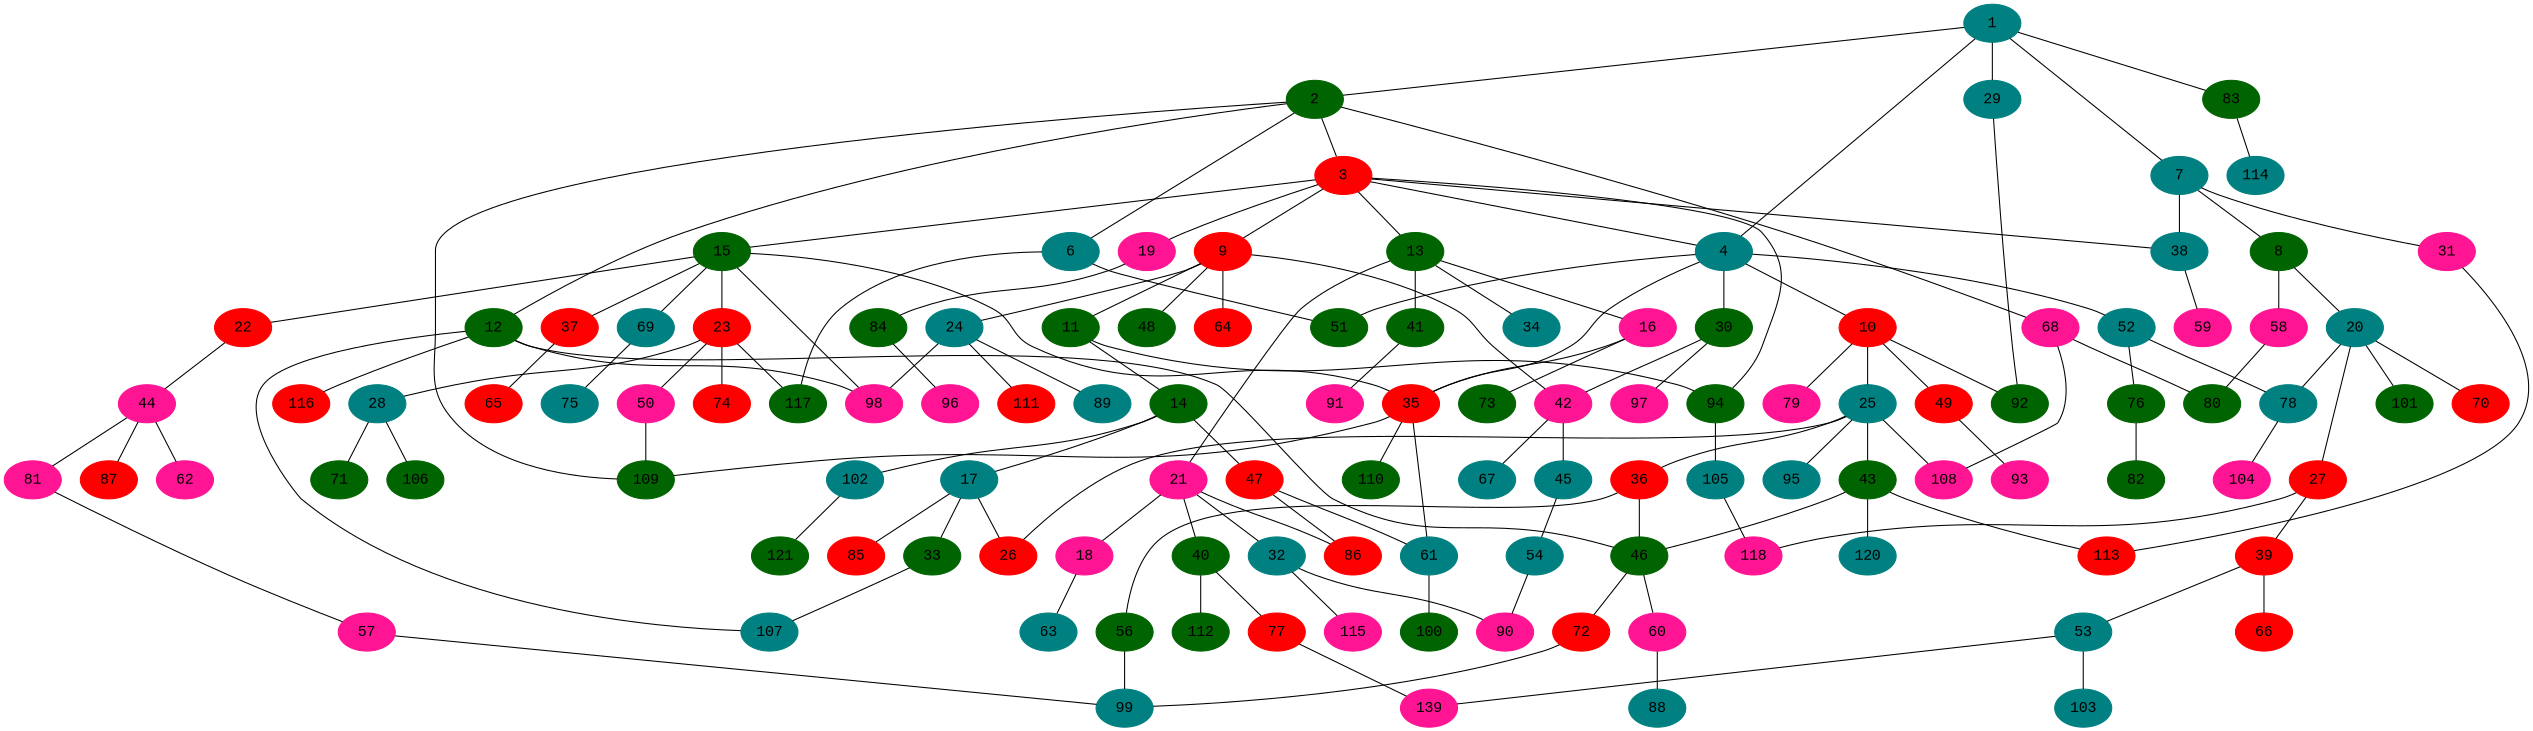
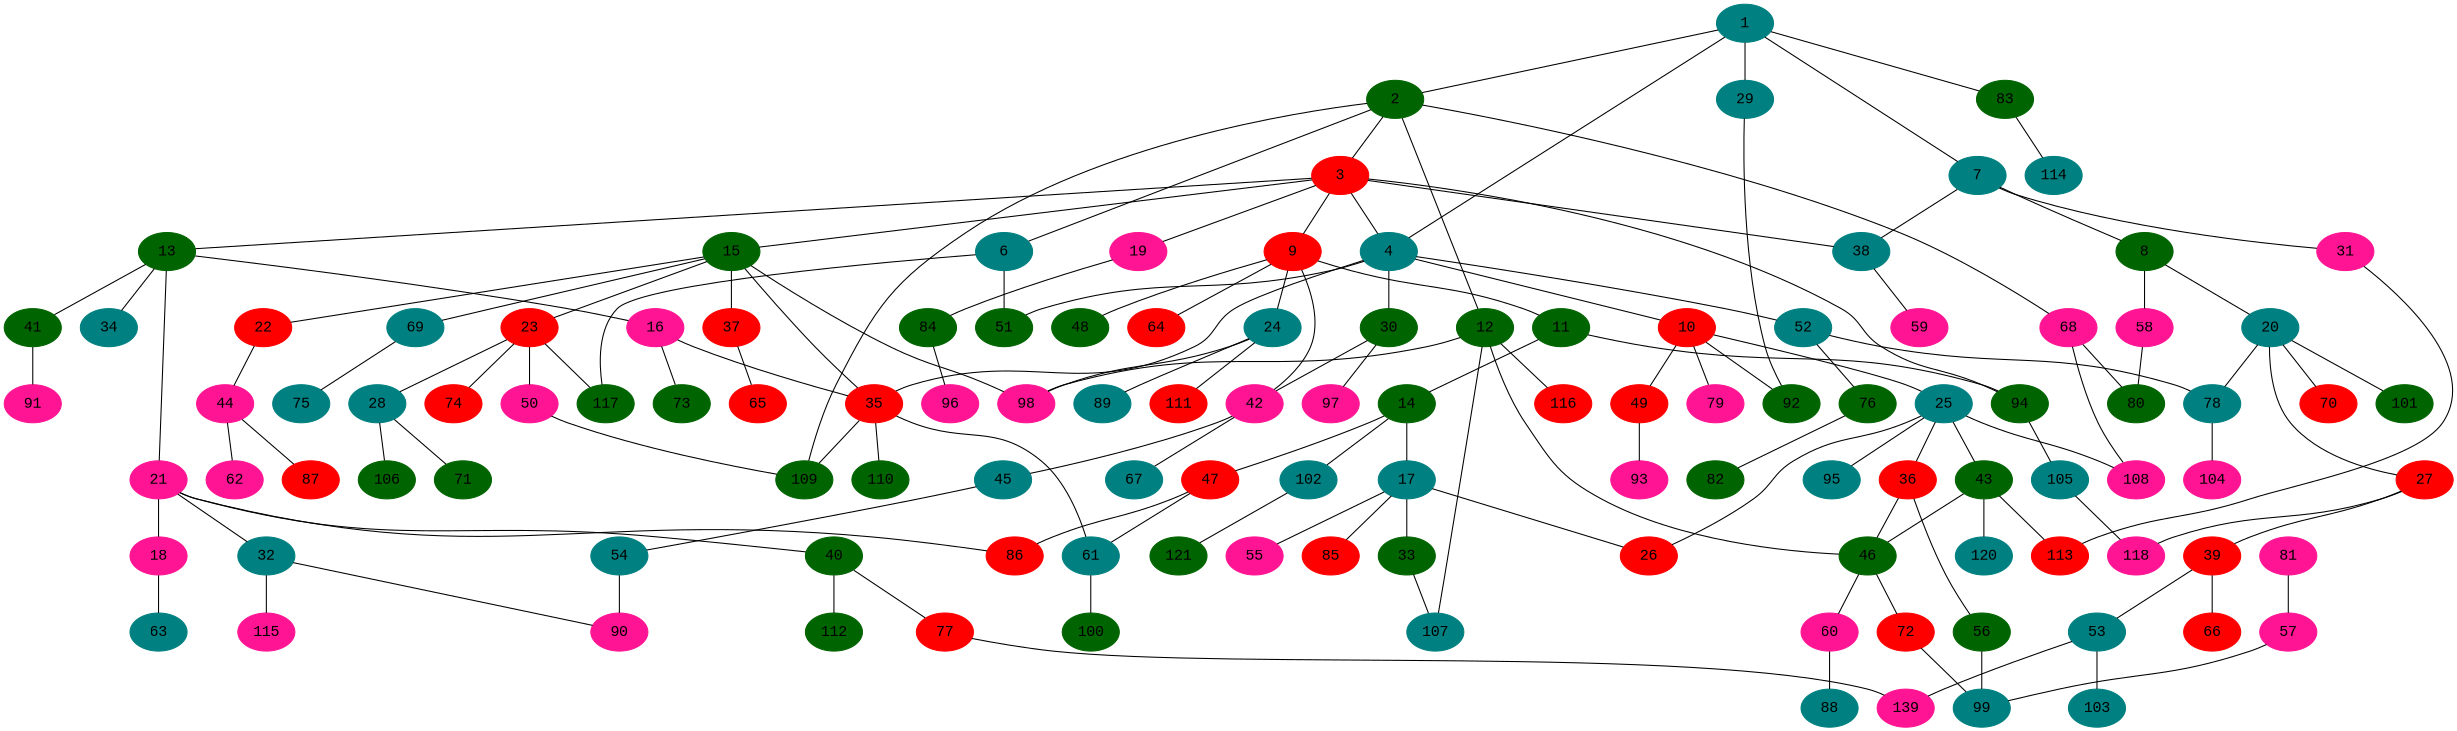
edge "44" -- "81": removed
node "55": added
